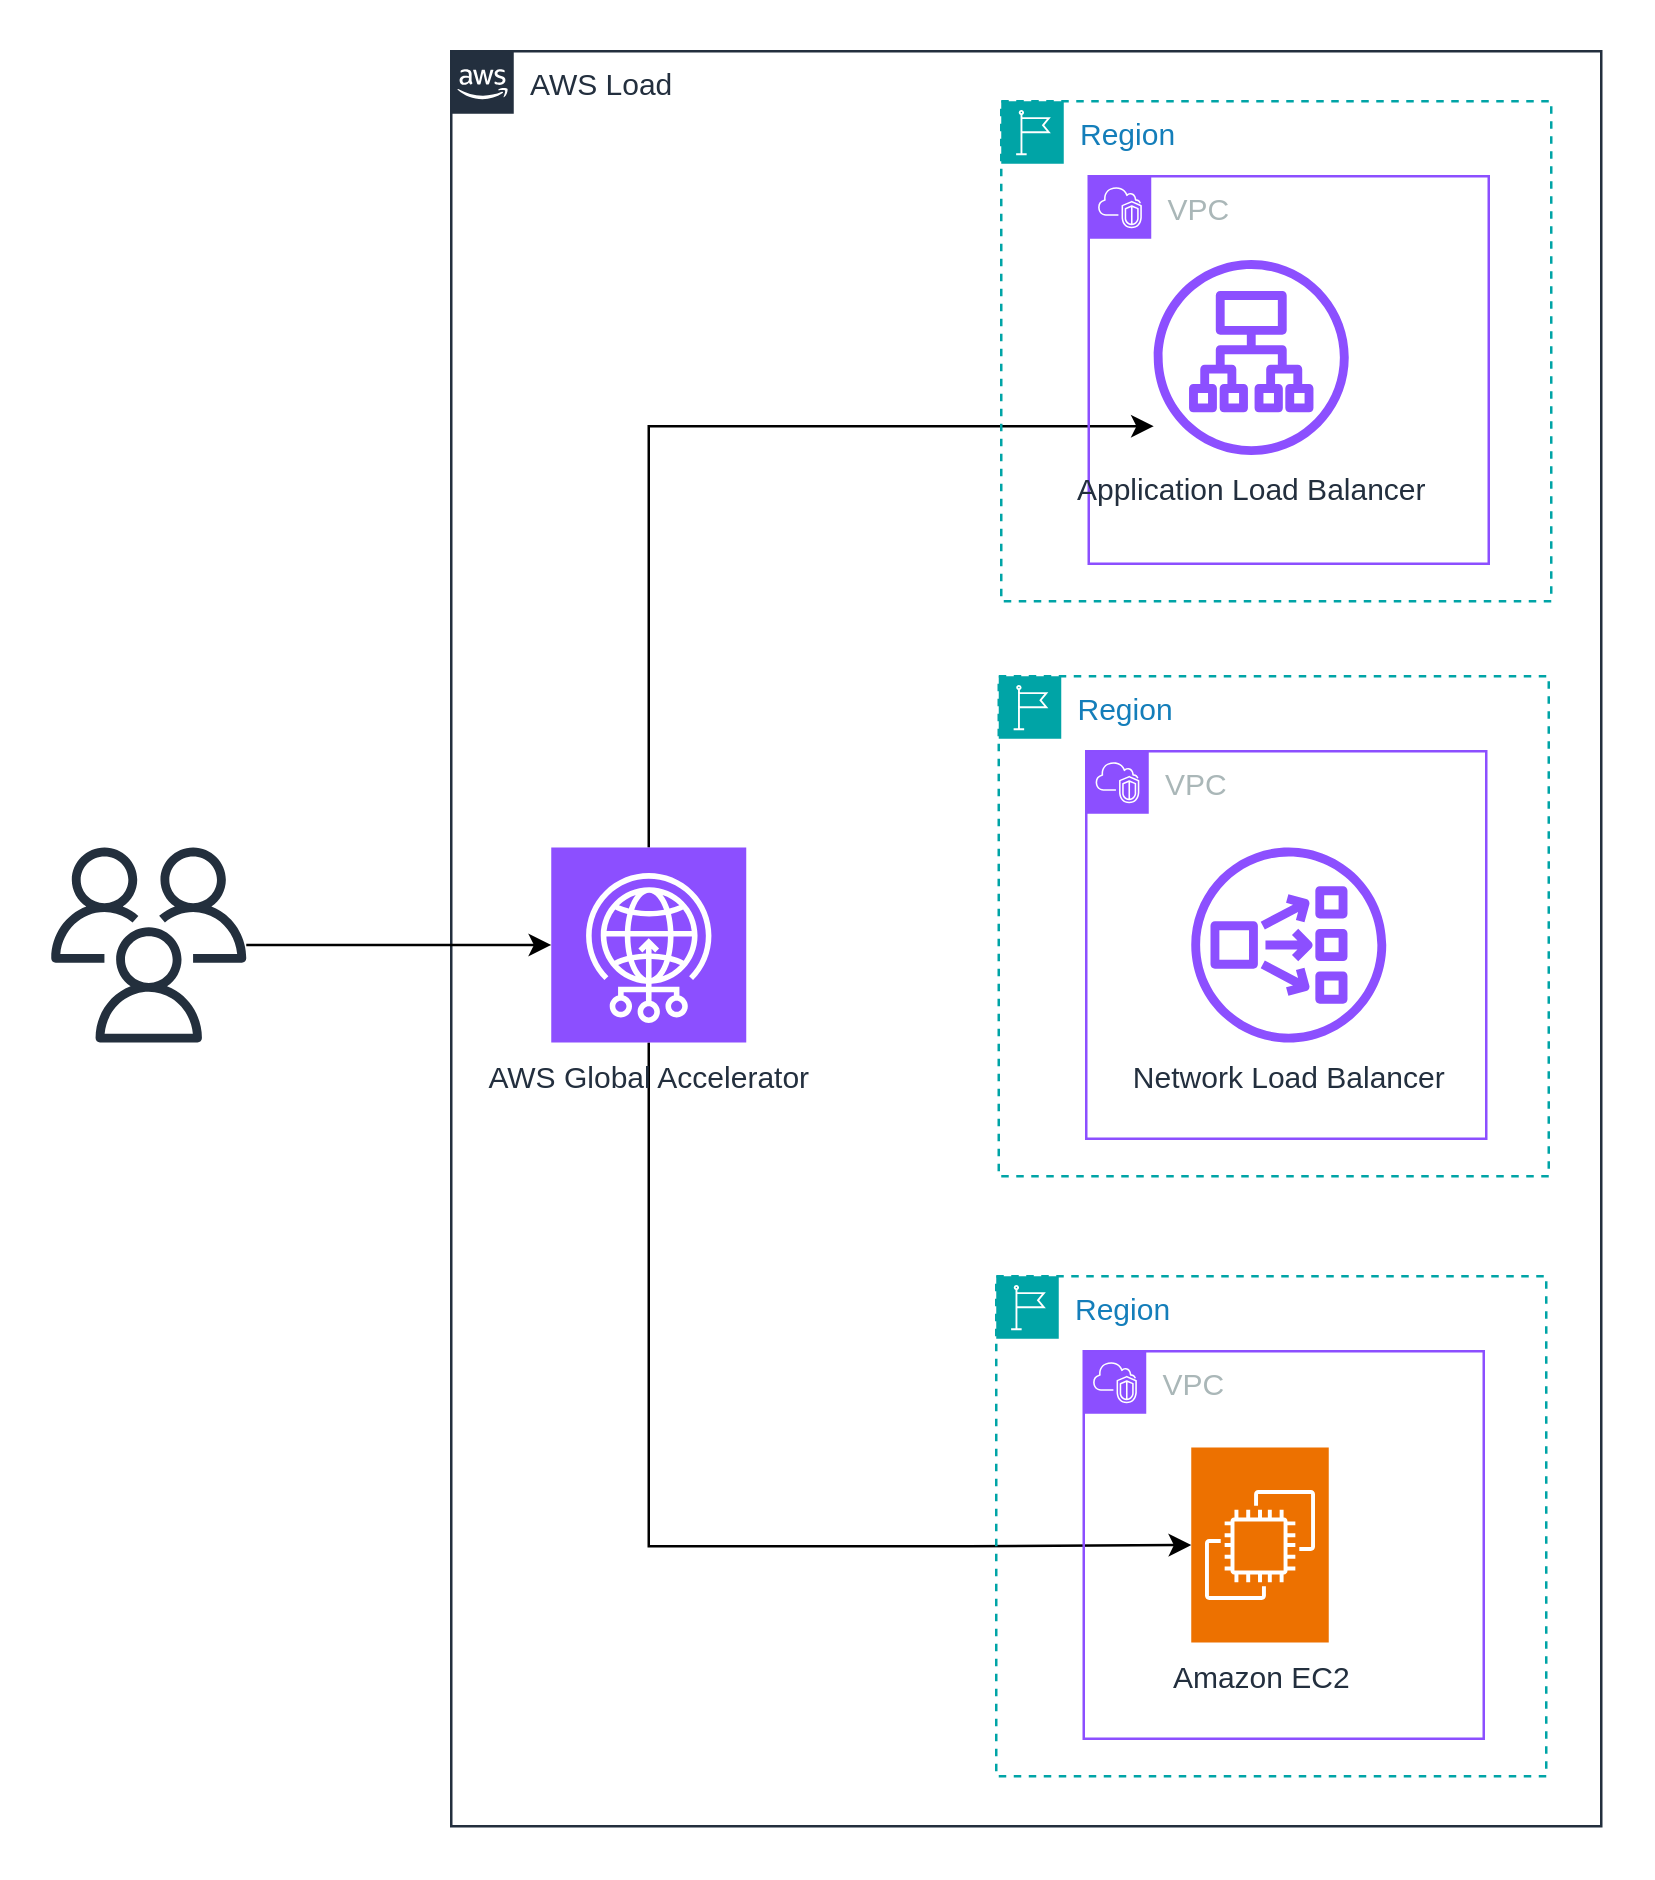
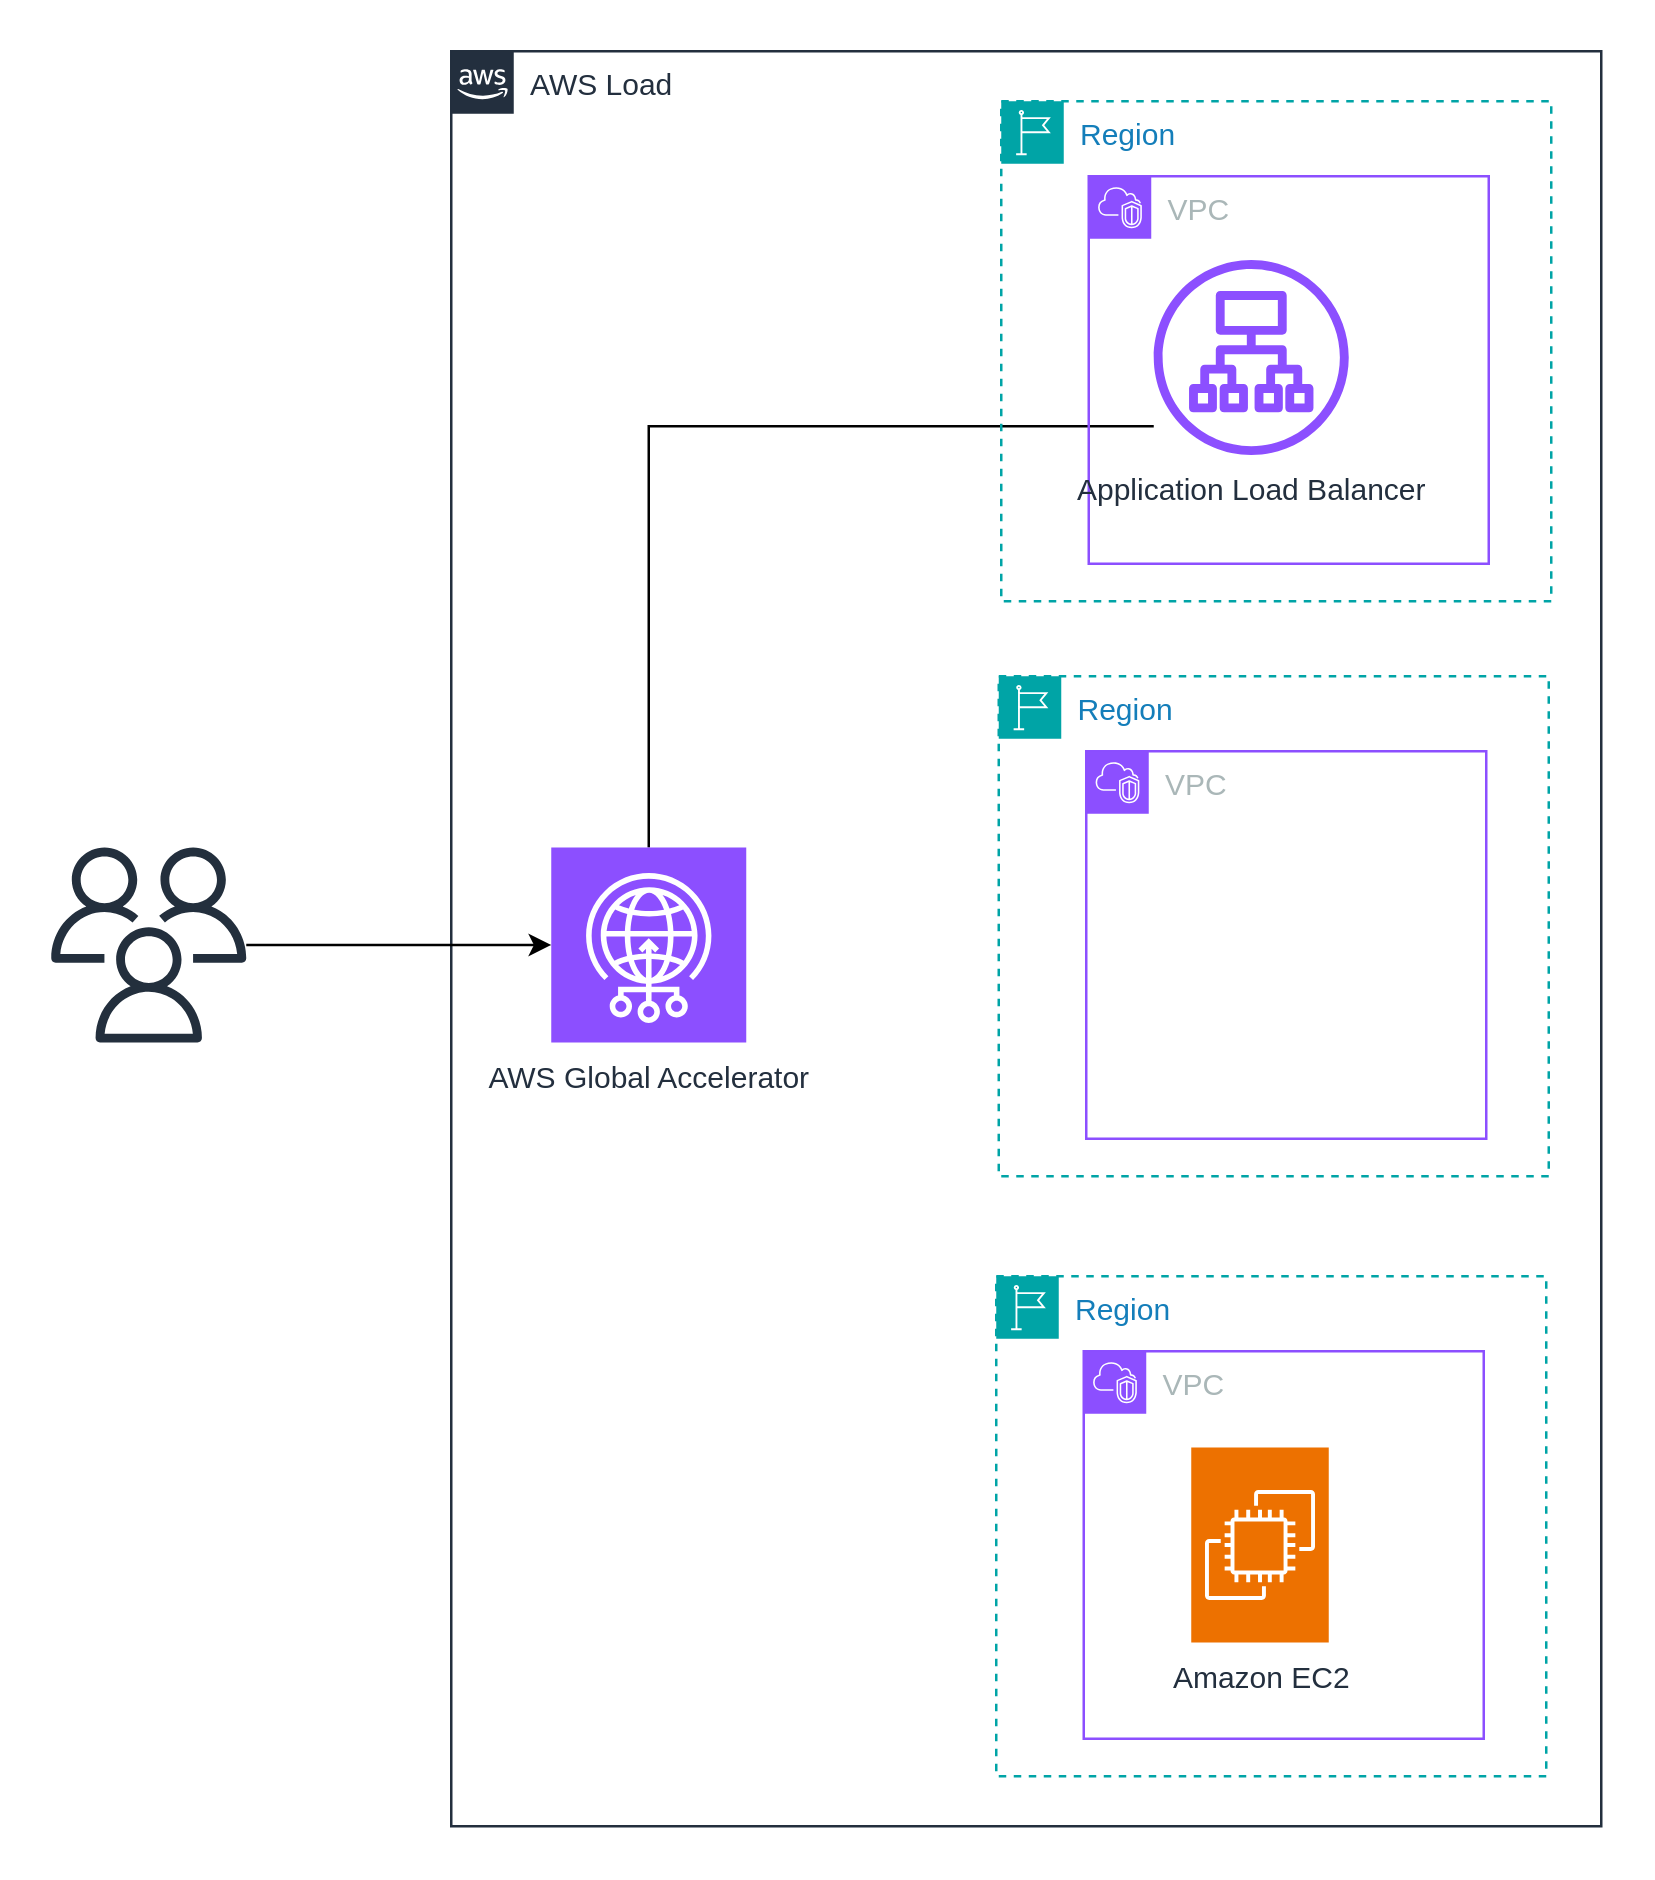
edge "AWS Global Accelerator" -> "Application Load Balancer": arrowhead classic -> none
node "Network Load Balancer": removed
edge "AWS Global Accelerator" -> "Amazon EC2": removed
